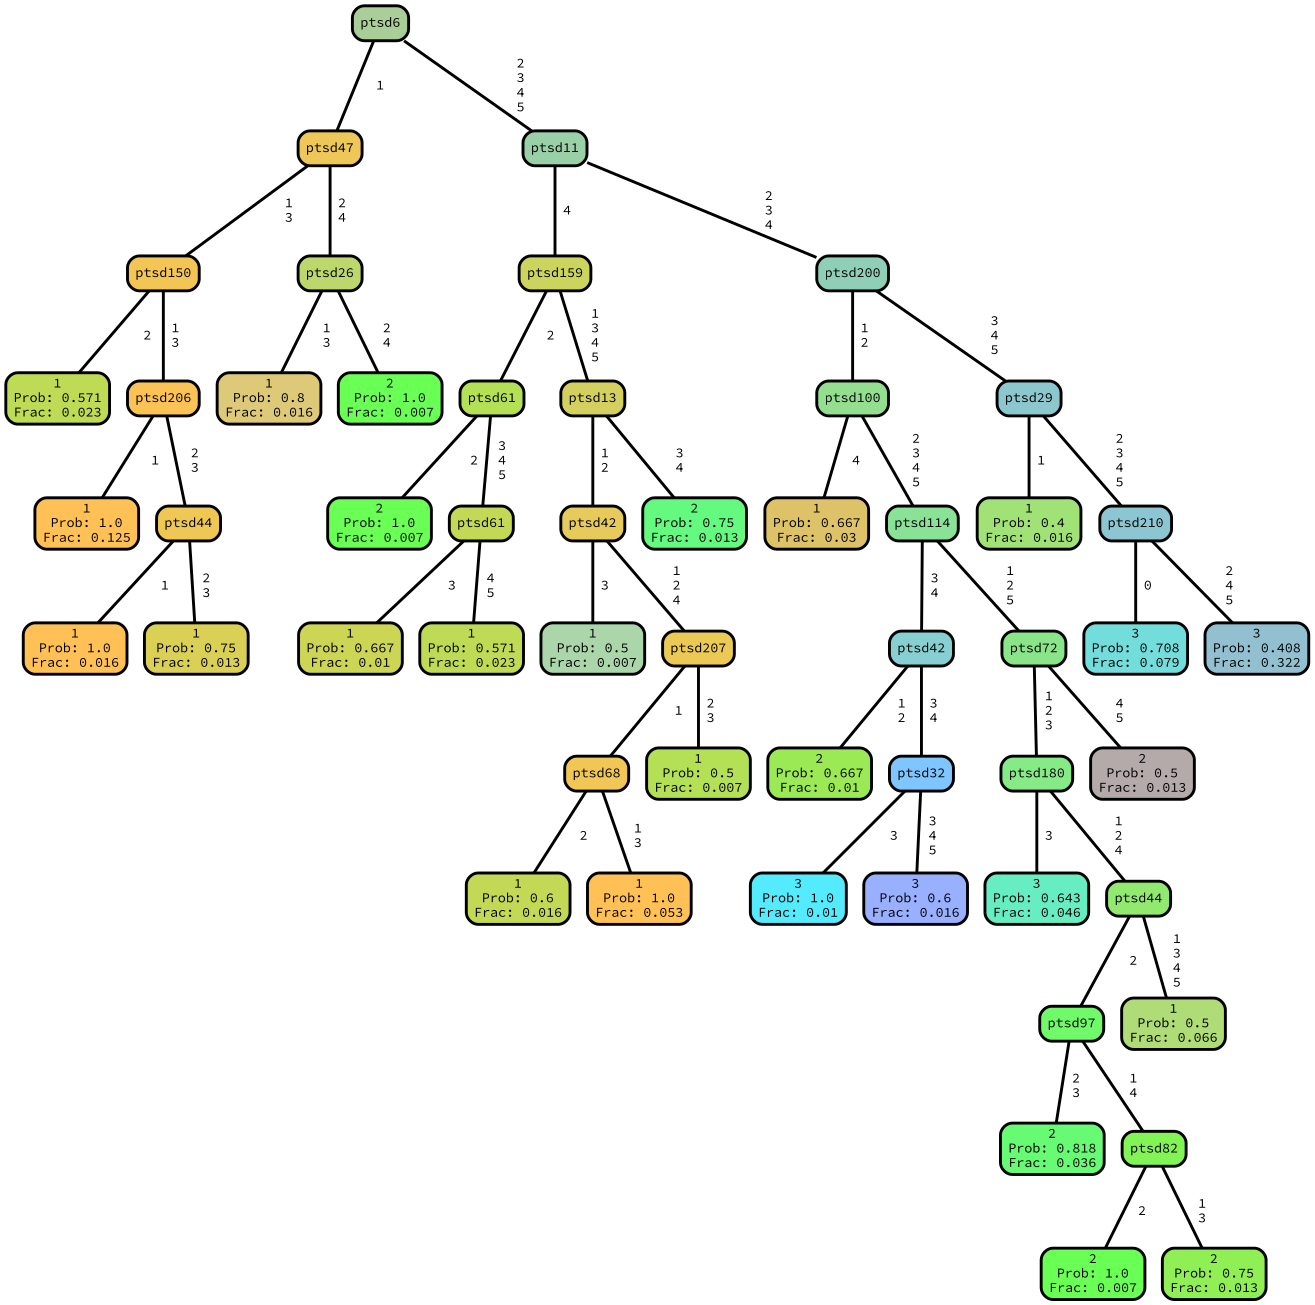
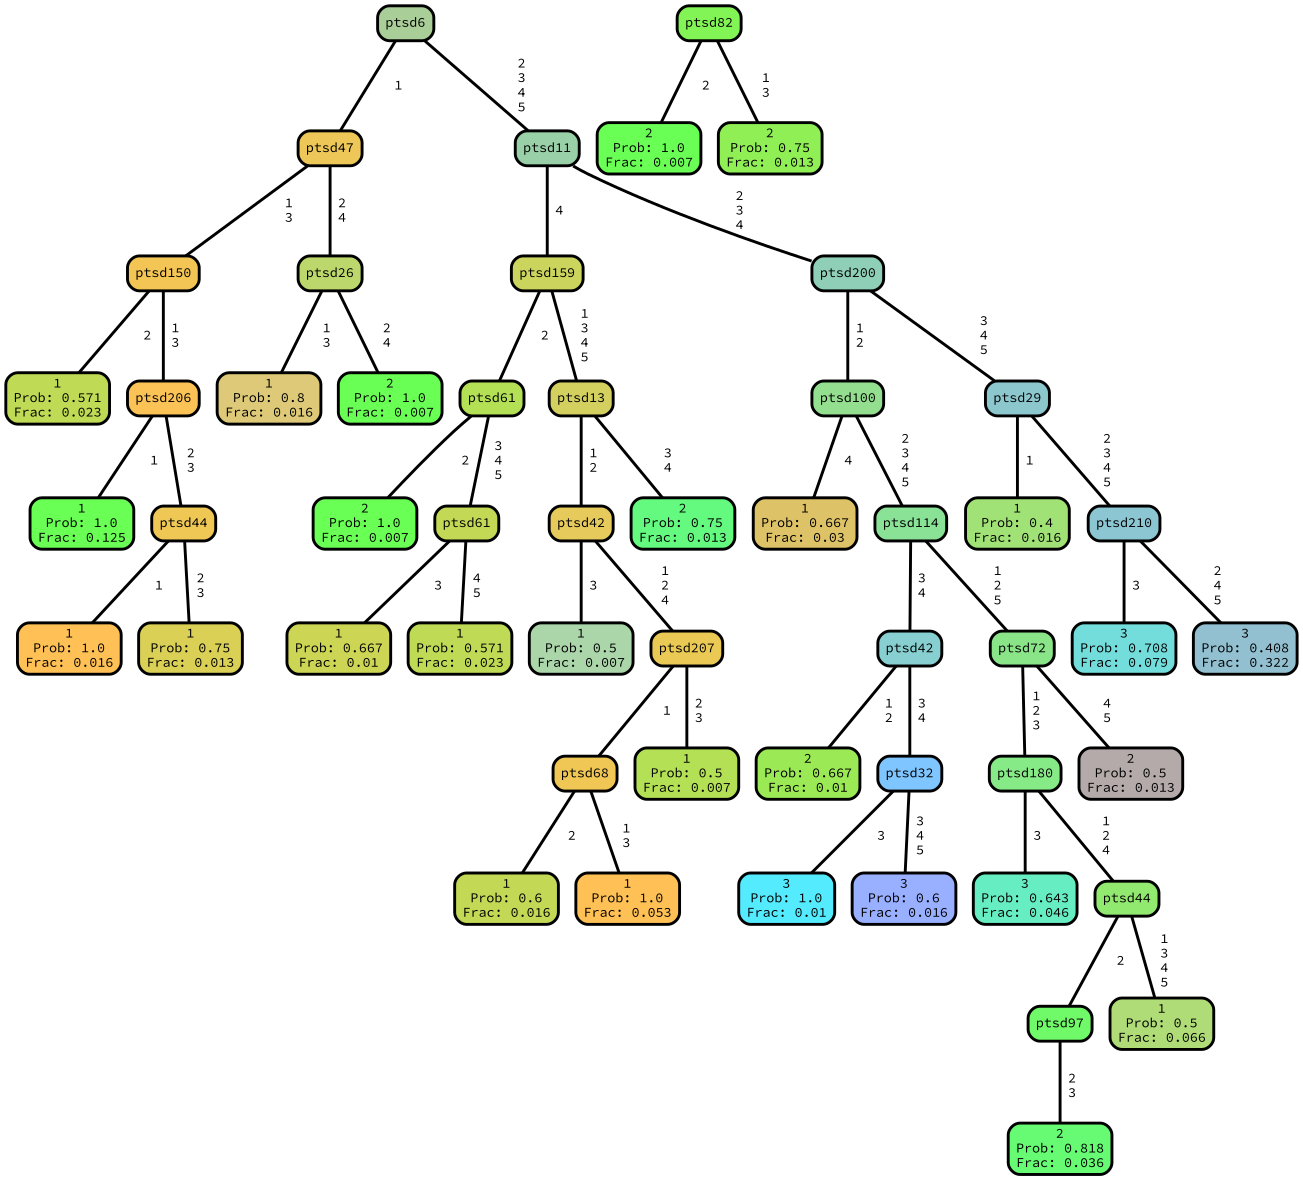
node "1 Prob: 1.0 Frac: 0.125": fillcolor #ffc155 -> #6aff55
edge "ptsd210" -- "3 Prob: 0.708 Frac: 0.079": label " 0" -> " 3"
edge "ptsd97" -- "ptsd82": removed, label "1 4"
